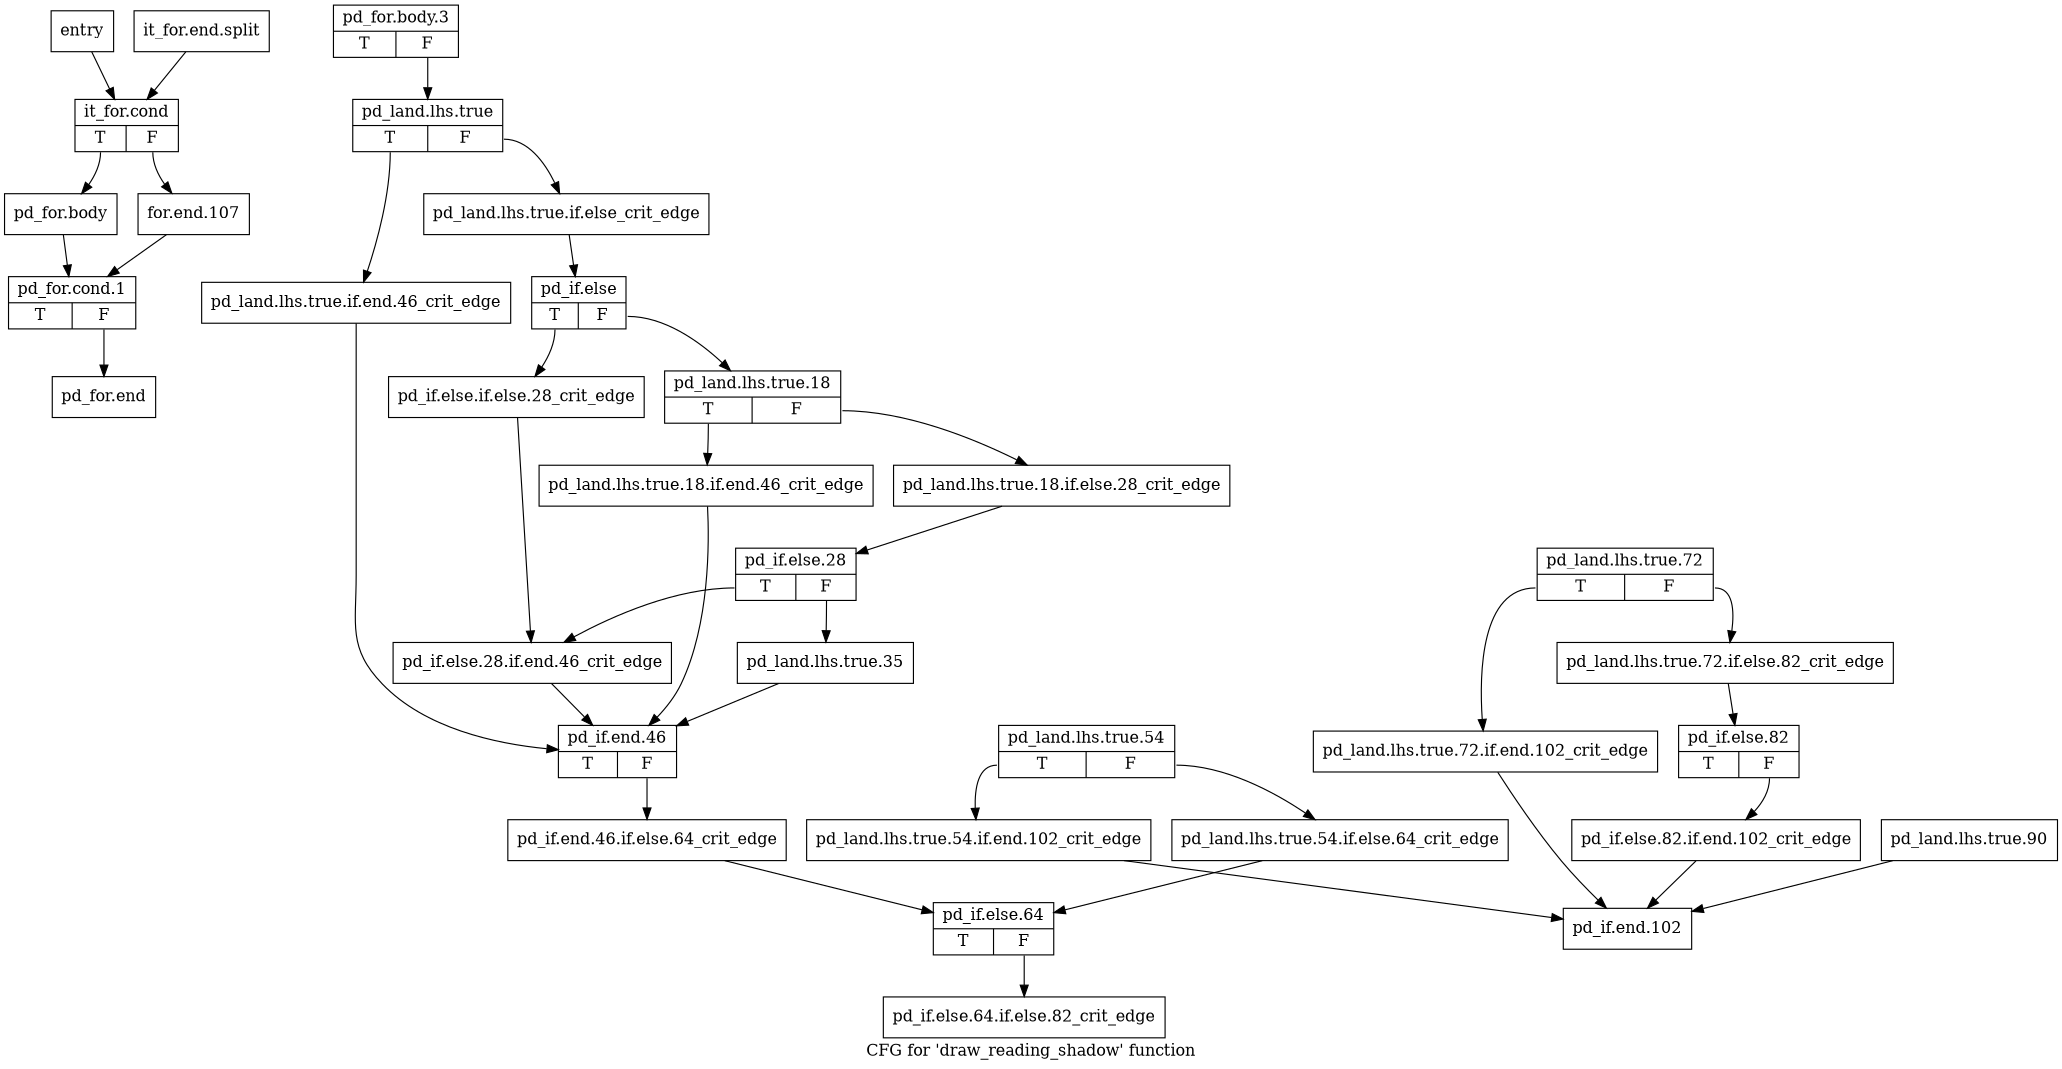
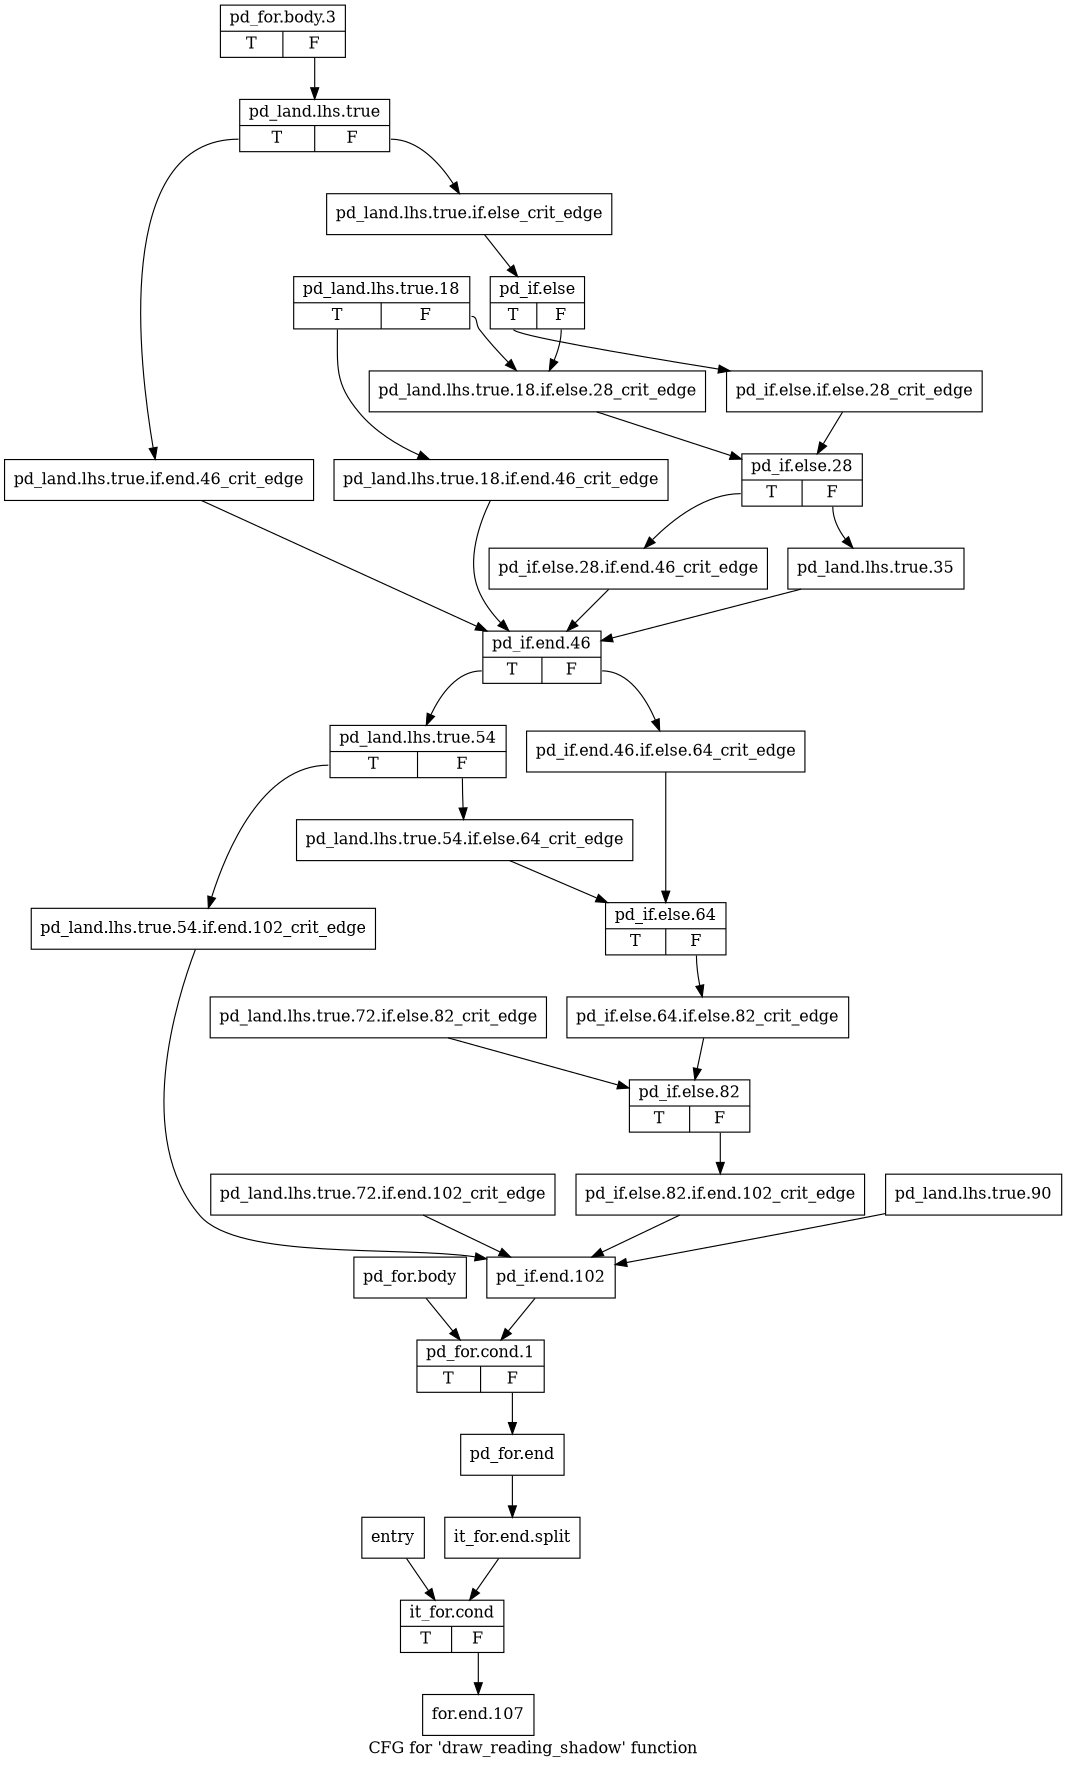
edge "it_for.cond" -> "pd_for.body": removed
edge "for.end.107" -> "pd_for.cond.1": now "pd_if.end.102" -> "pd_for.cond.1"
edge "pd_if.else" -> "pd_land.lhs.true.18": now "pd_if.else" -> "pd_land.lhs.true.18.if.else.28_crit_edge"
edge "pd_if.else.if.else.28_crit_edge" -> "pd_if.else.28.if.end.46_crit_edge": now "pd_if.else.if.else.28_crit_edge" -> "pd_if.else.28"
node "pd_land.lhs.true.72": removed
edge "pd_if.end.46" -> "pd_land.lhs.true.54": added
edge "pd_if.else.64.if.else.82_crit_edge" -> "pd_if.else.82": added
edge "pd_for.end" -> "it_for.end.split": added
